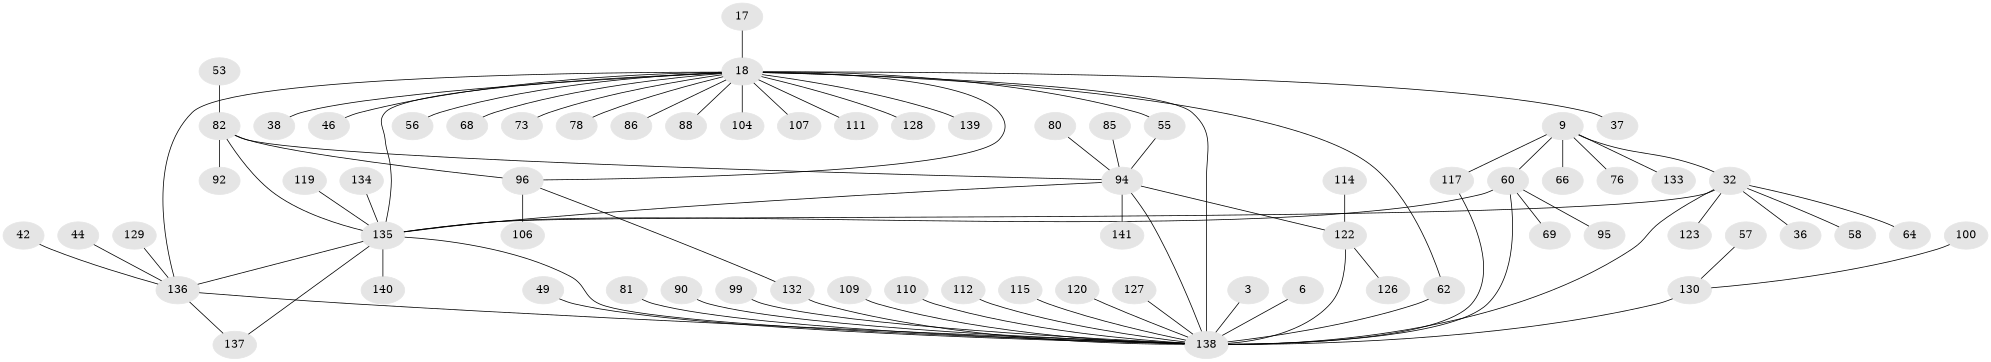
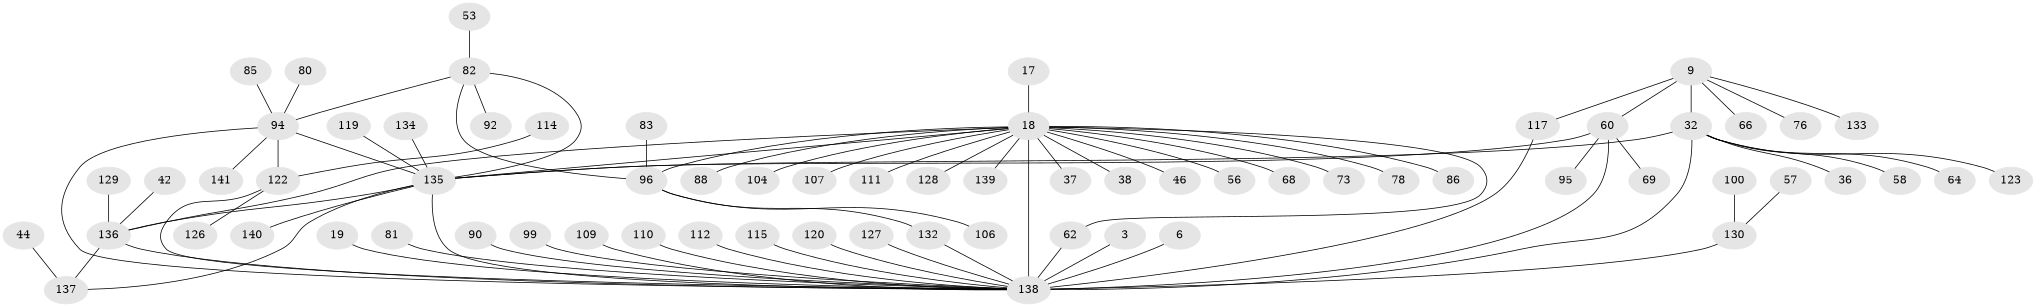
node "83": added
node "55": removed
edge "44" -- "136": now "44" -- "137"
node "49": label "49" -> "19"
